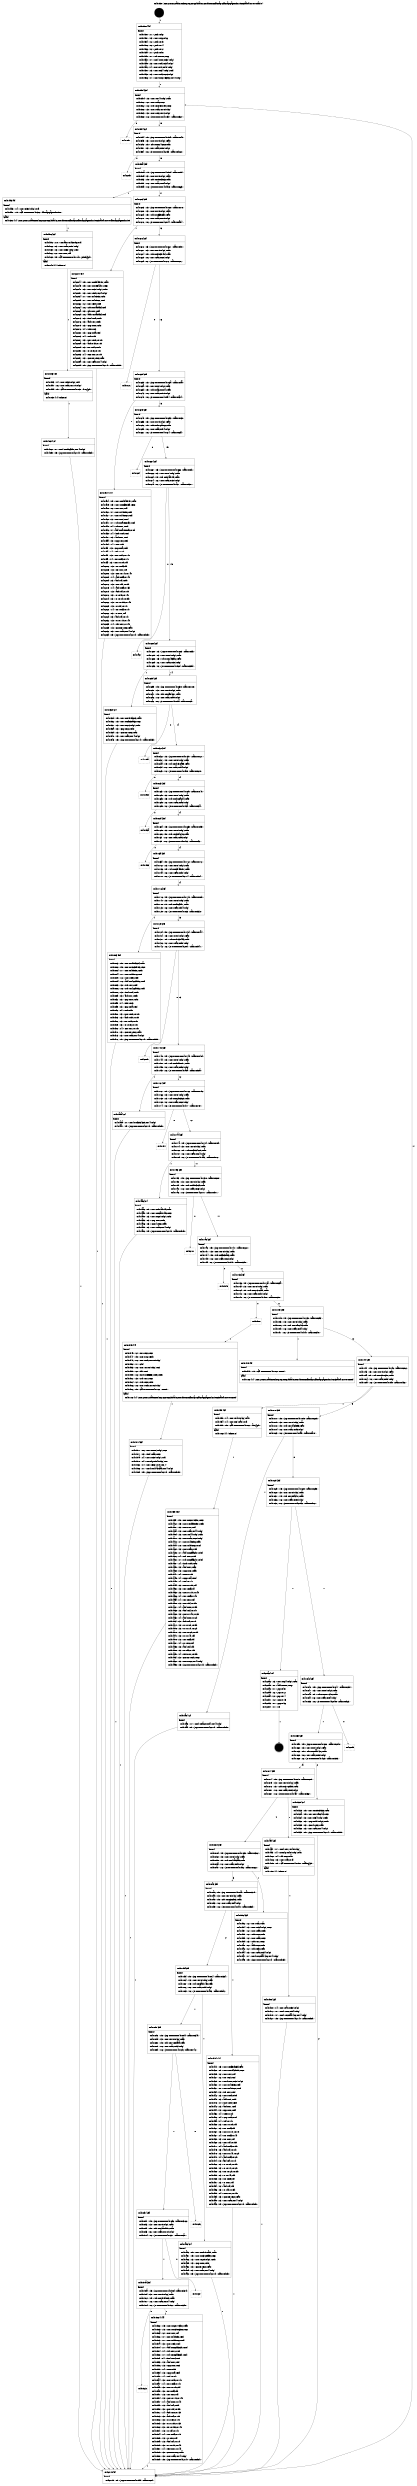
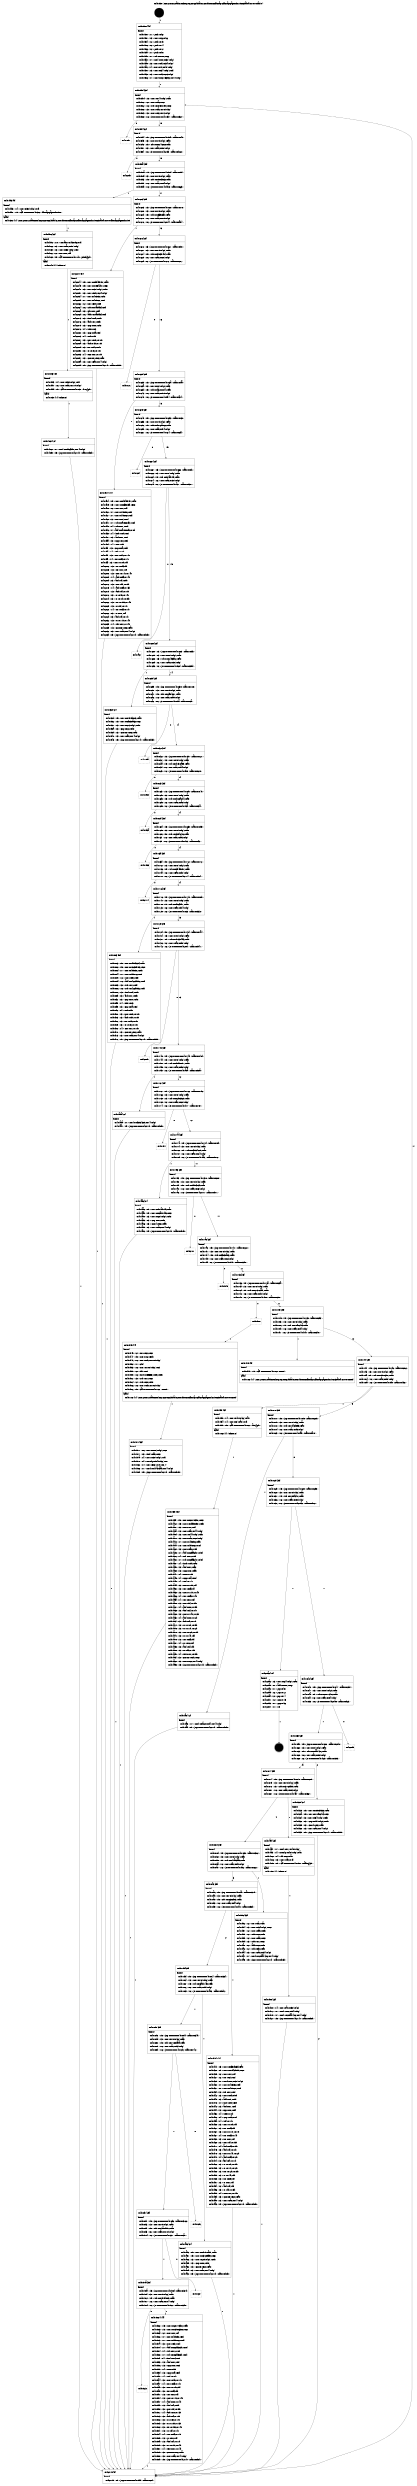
node "0x402114": added
